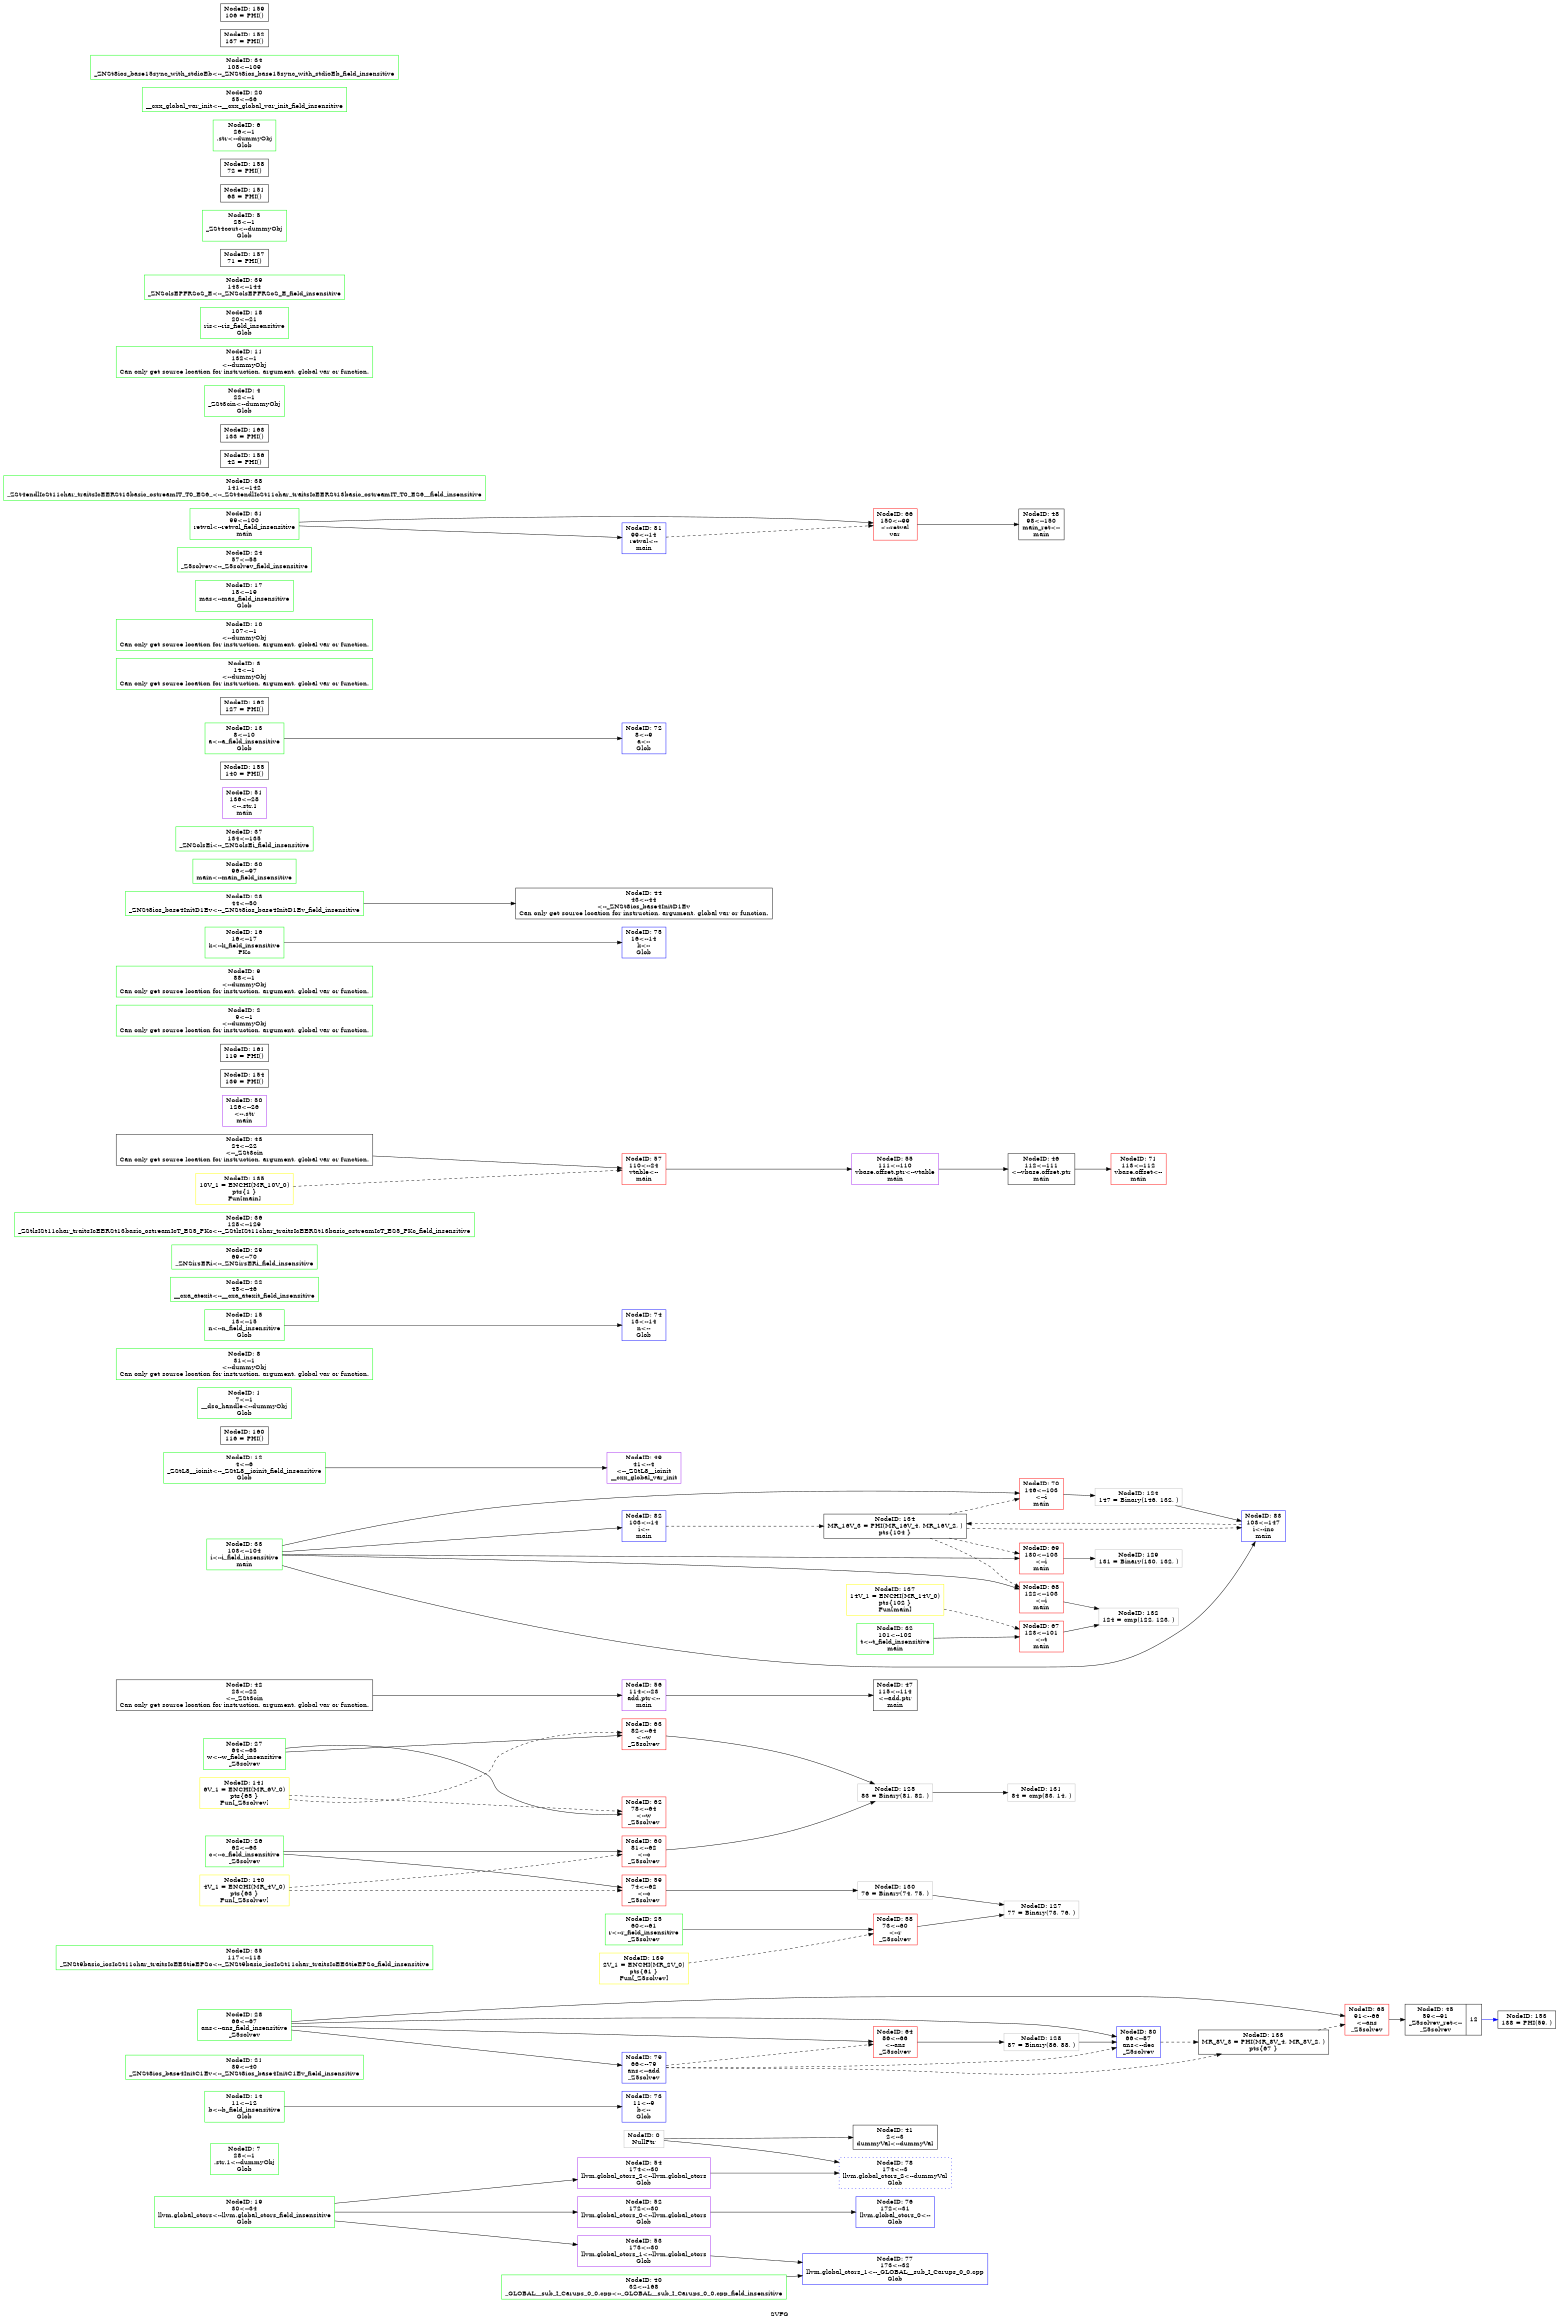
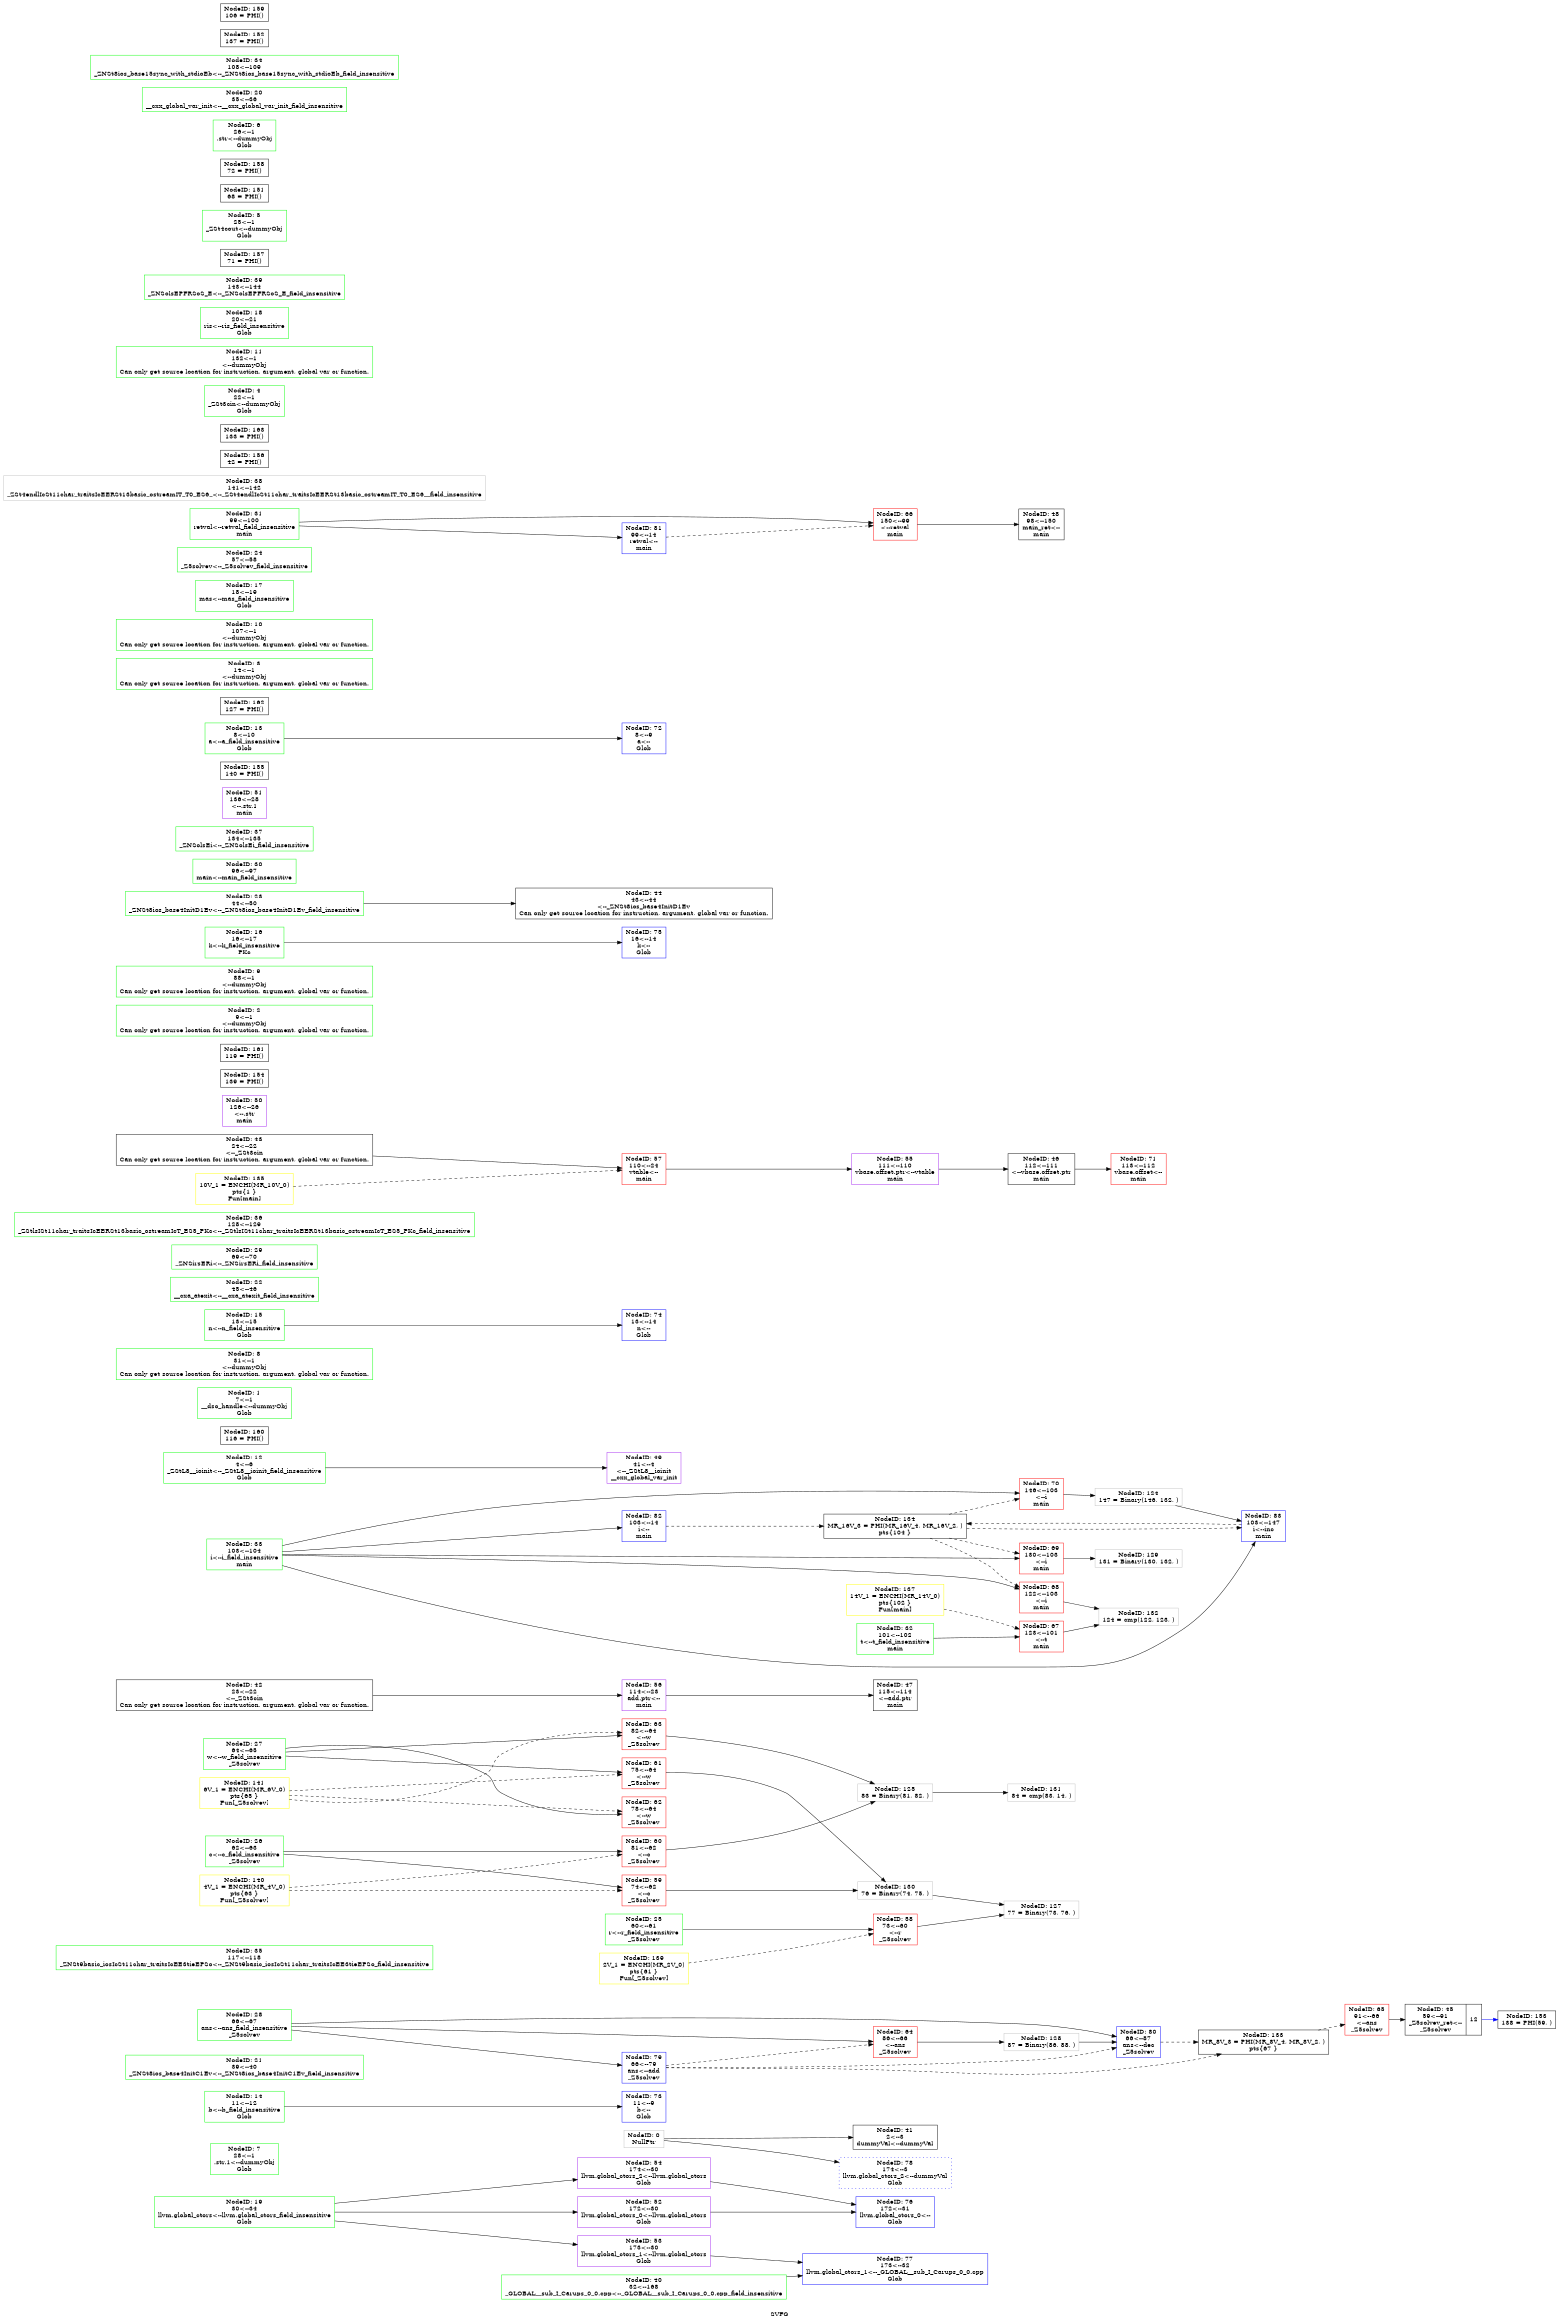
node "NodeID: 38": color green -> grey
node "NodeID: 66": text "var" -> "main"
node "NodeID: 61": added
edge "NodeID: 28" -> "NodeID: 65": removed
edge "NodeID: 54" -> "NodeID: 78": now "NodeID: 54" -> "NodeID: 76"
